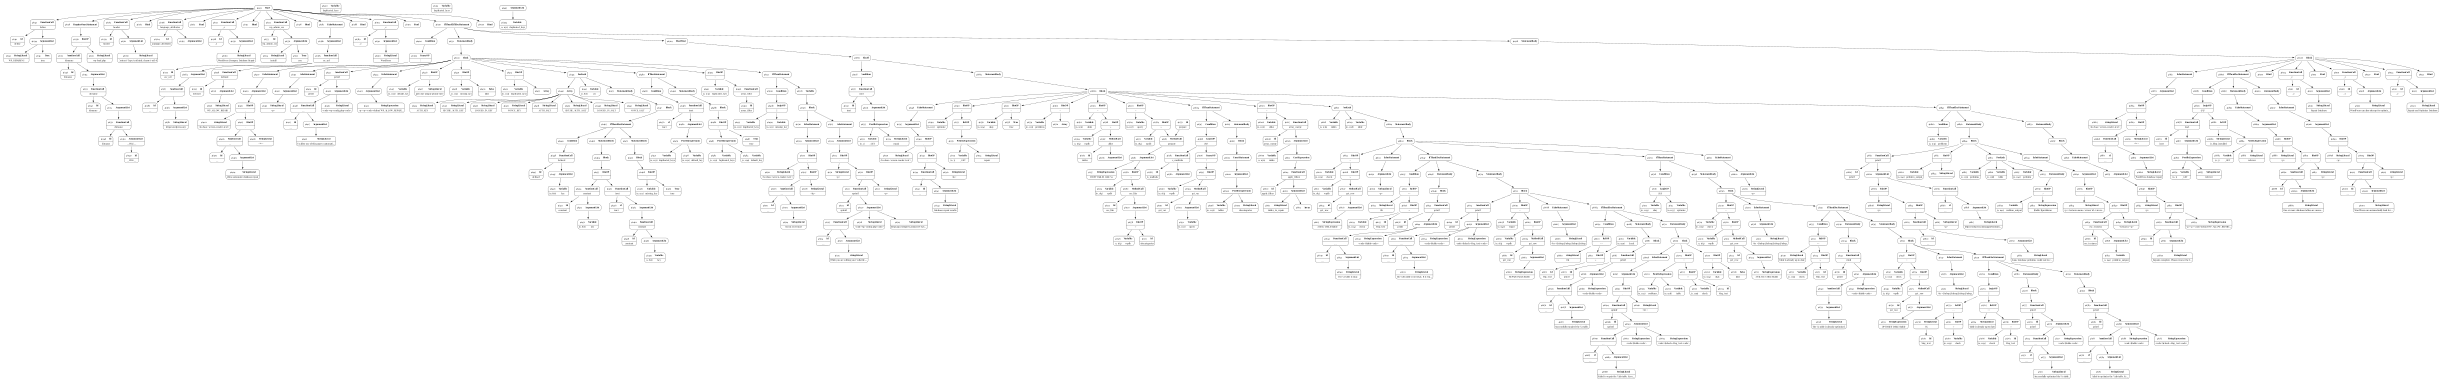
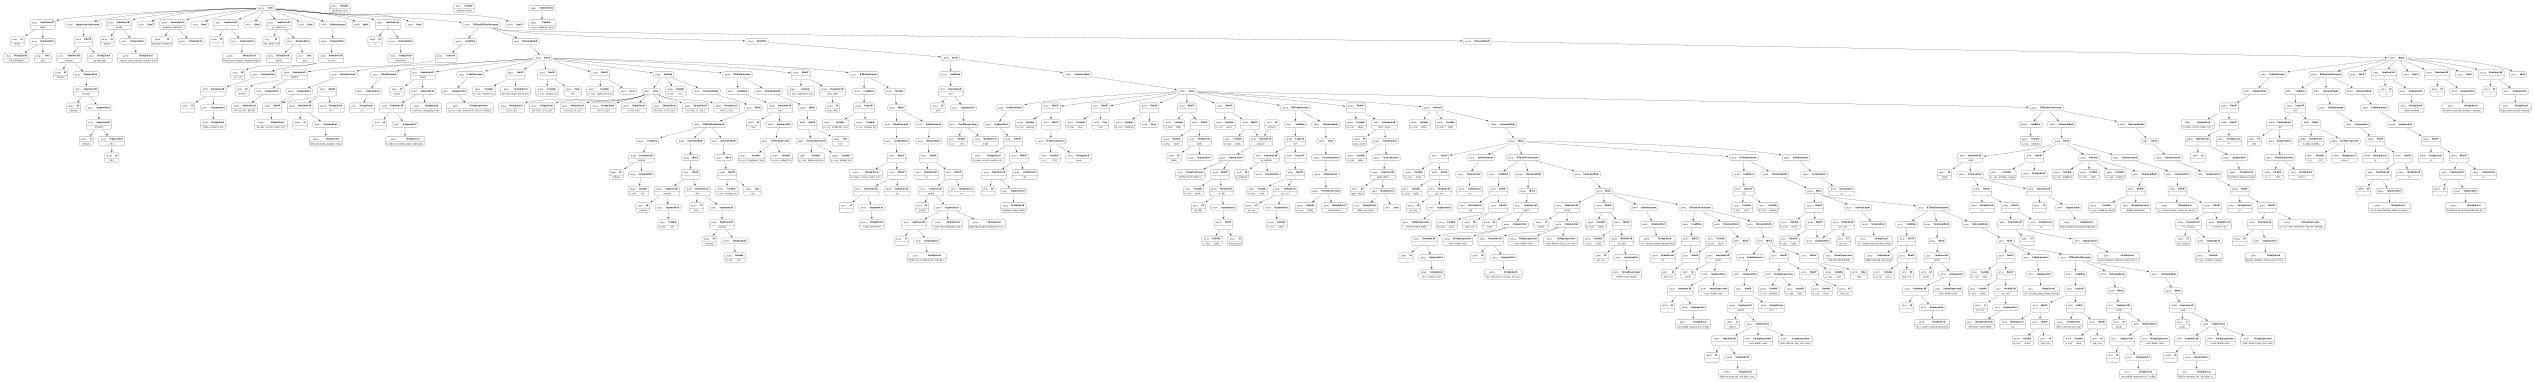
edge "46402" -> "46407": reversed
edge "46726" -> "46725": now "46726" -> "46724"
node "46737": added
edge "46758" -> "46761": now "46762" -> "46761"
